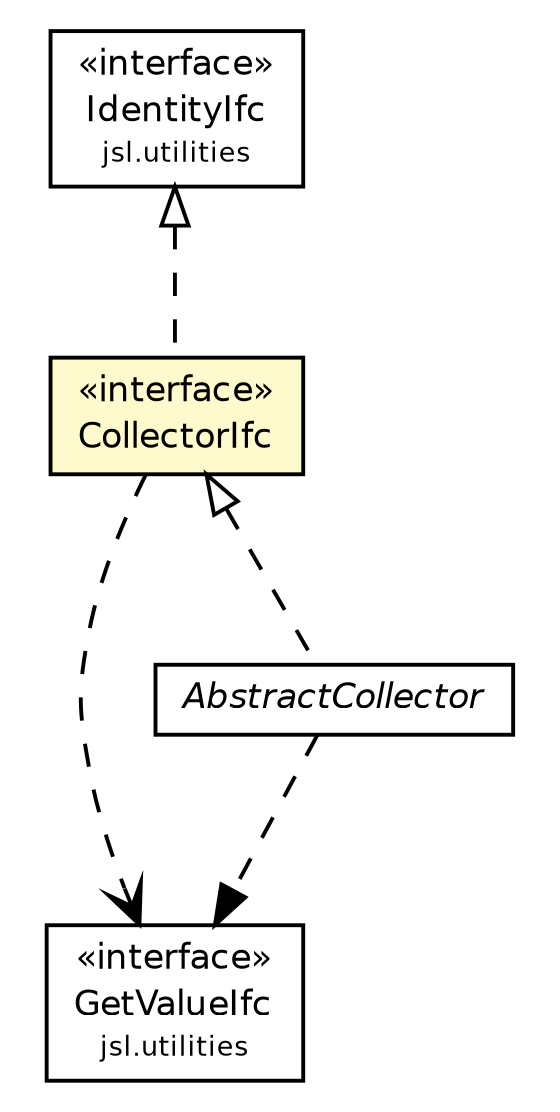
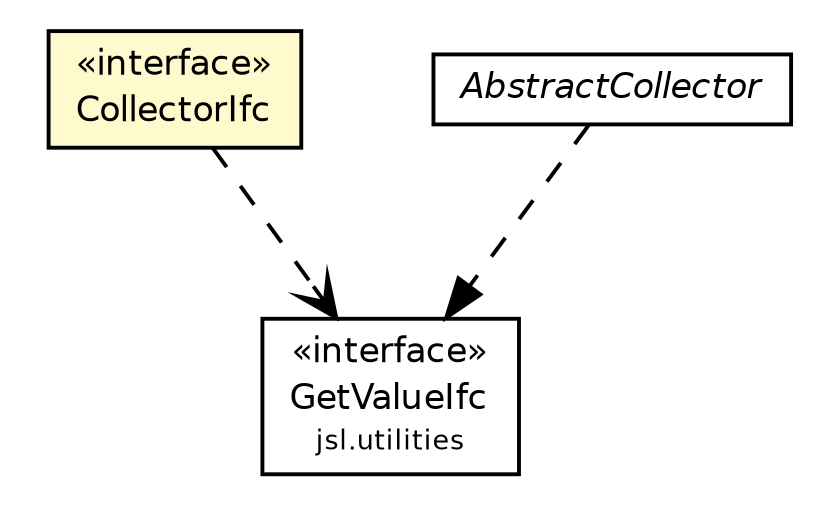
node "IdentityIfc": removed
edge "AbstractCollector" -> "CollectorIfc": removed
